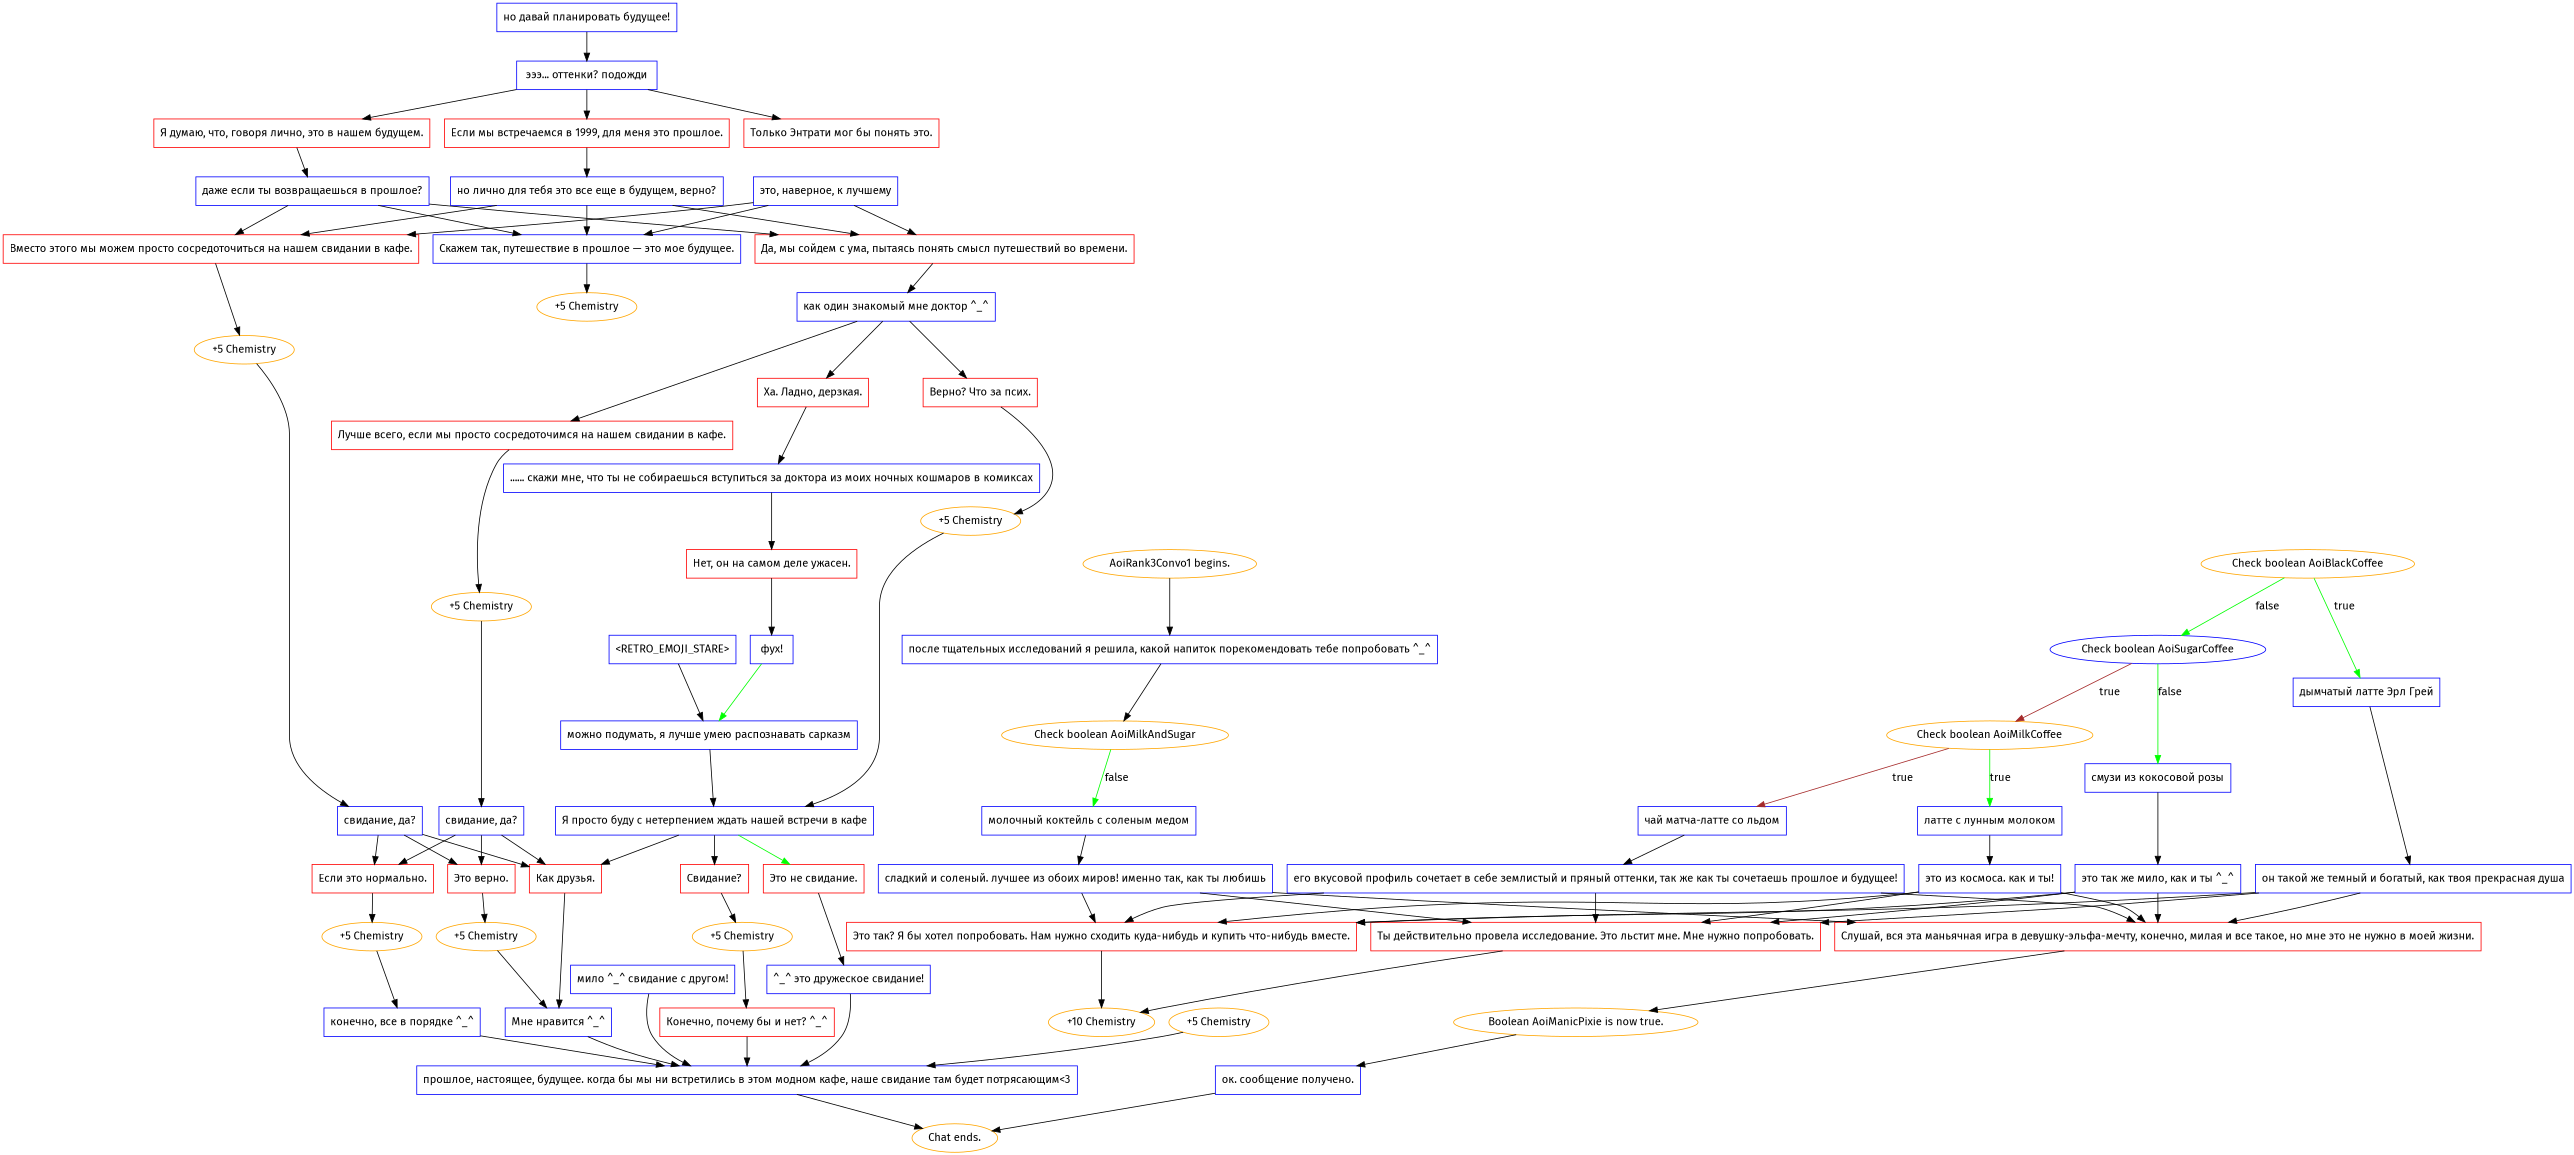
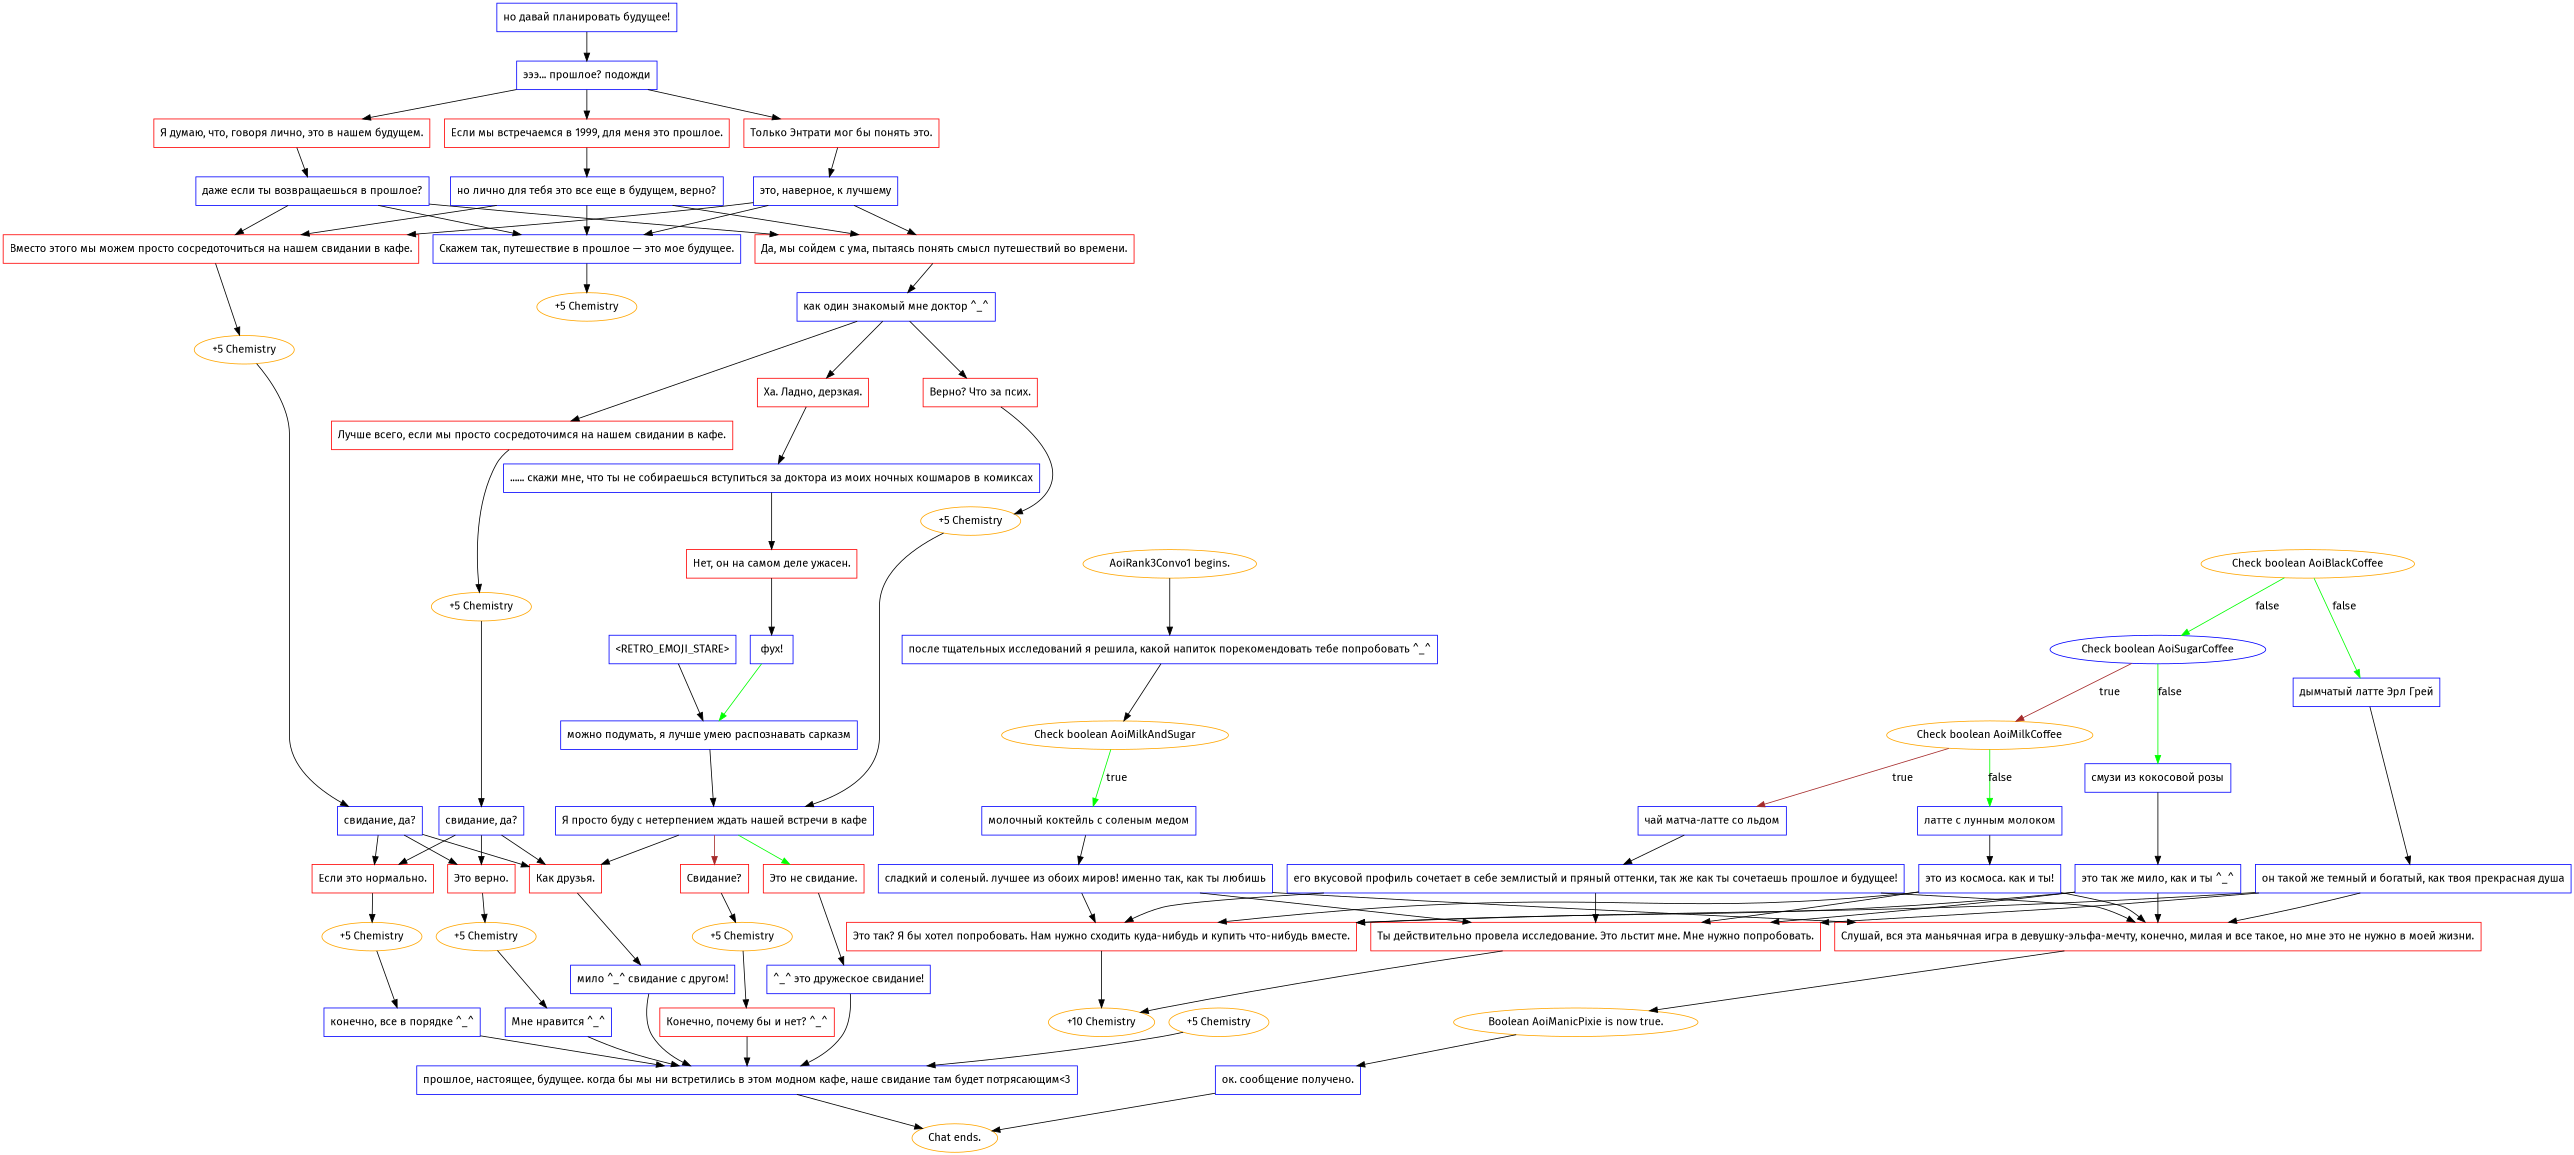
node "эээ... оттенки? подожди": label "эээ... оттенки? подожди" -> "эээ... прошлое? подожди"
edge "Только Энтрати мог бы понять это." -> "это, наверное, к лучшему": added
edge "Check boolean AoiBlackCoffee" -> "дымчатый латте Эрл Грей": label "true" -> "false"
edge "Check boolean AoiMilkAndSugar" -> "молочный коктейль с соленым медом": label "false" -> "true"
edge "Check boolean AoiMilkCoffee" -> "латте с лунным молоком": label "true" -> "false"
edge "Я просто буду с нетерпением ждать нашей встречи в кафе" -> "Свидание?": color black -> brown
edge "Как друзья." -> "Мне нравится ^_^": now "Как друзья." -> "мило ^_^ свидание с другом!"
